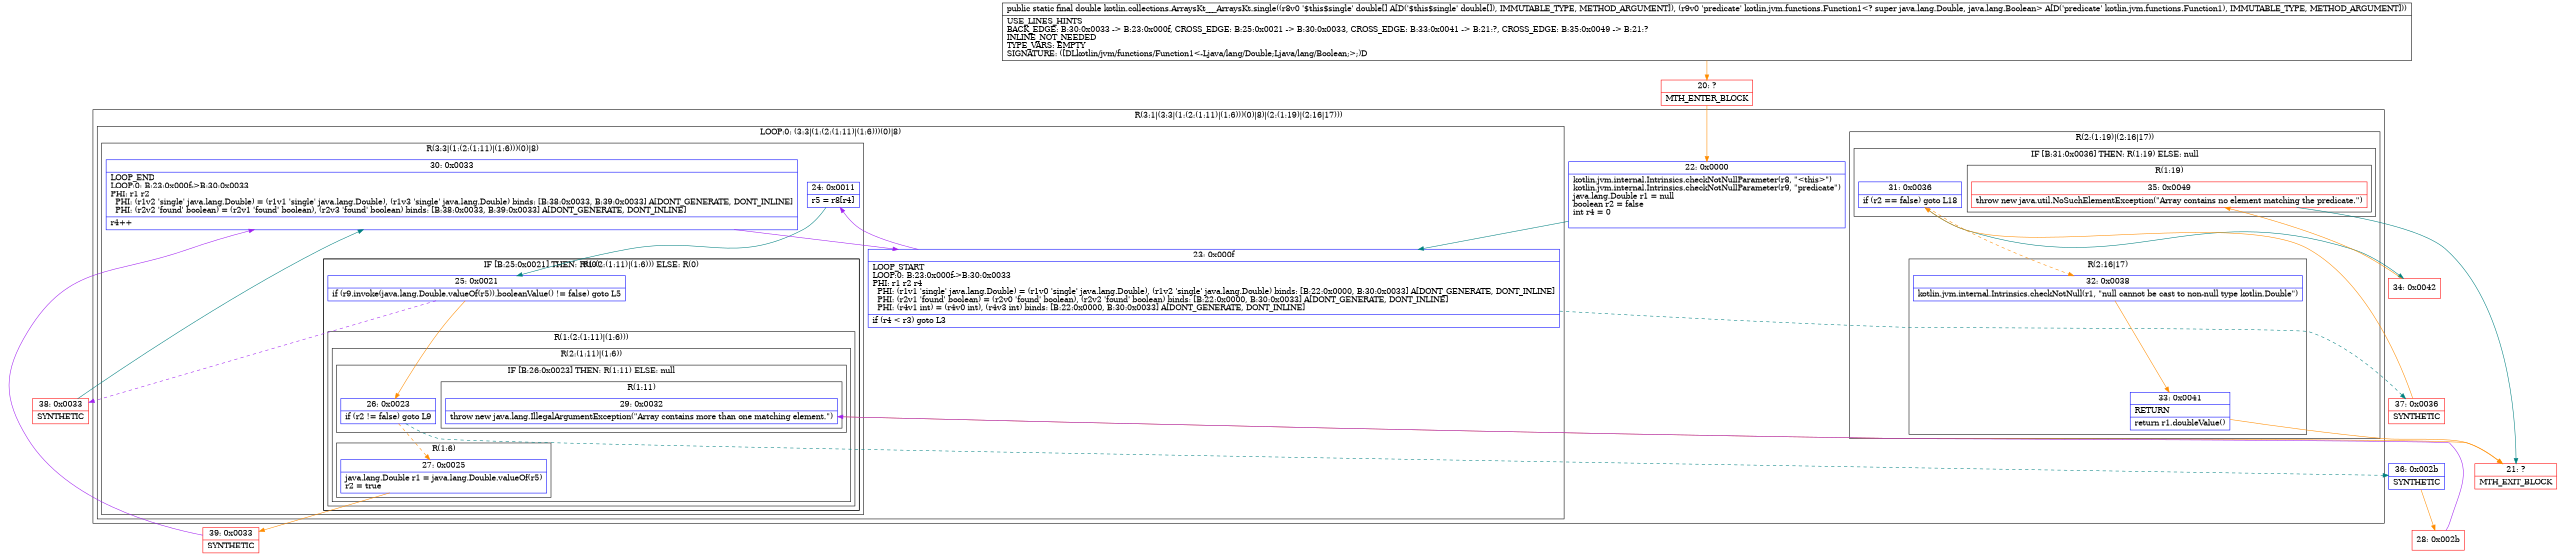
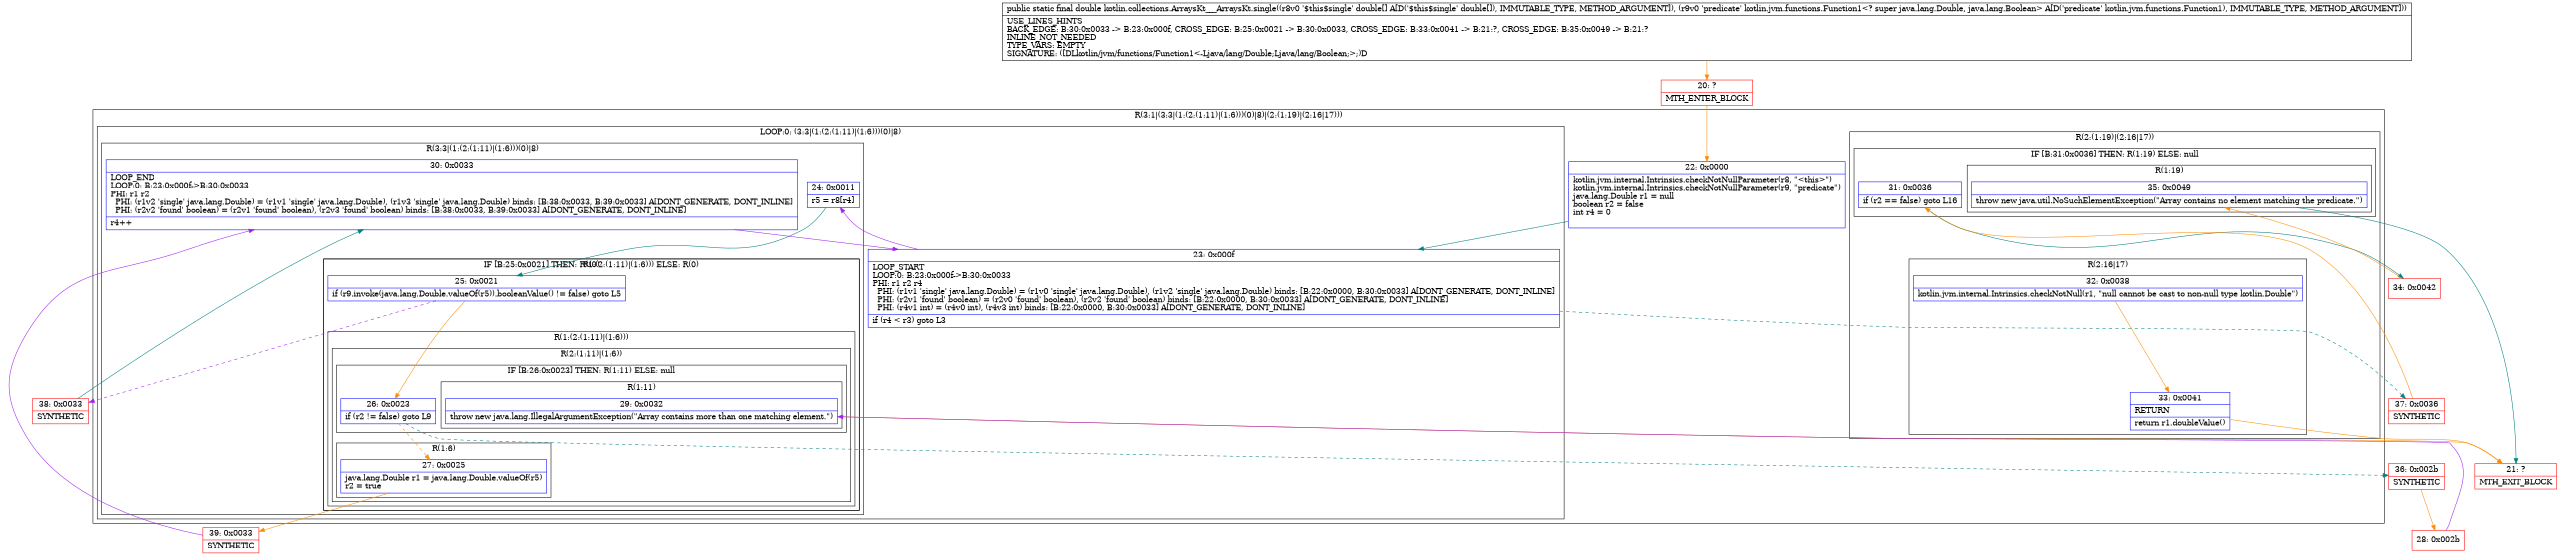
node "35: 0x0049": color red -> blue
node "31: 0x0036": text "if (r2 == false) goto L18" -> "if (r2 == false) goto L16"
edge "31: 0x0036" -> "32: 0x0038": removed
node "36: 0x002b": color blue -> red
